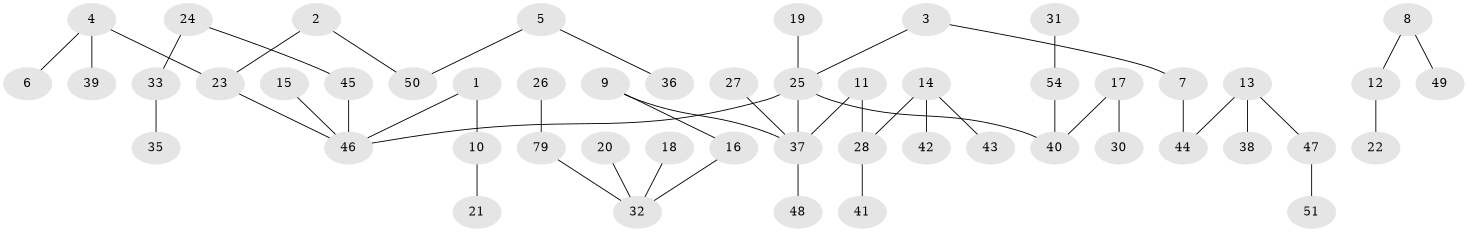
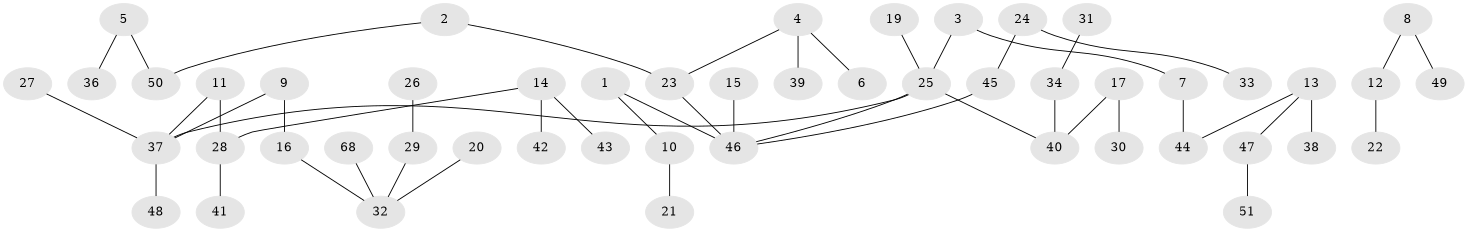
node "54": label "54" -> "34"
node "35": removed
node "79": label "79" -> "29"
node "18": label "18" -> "68"
